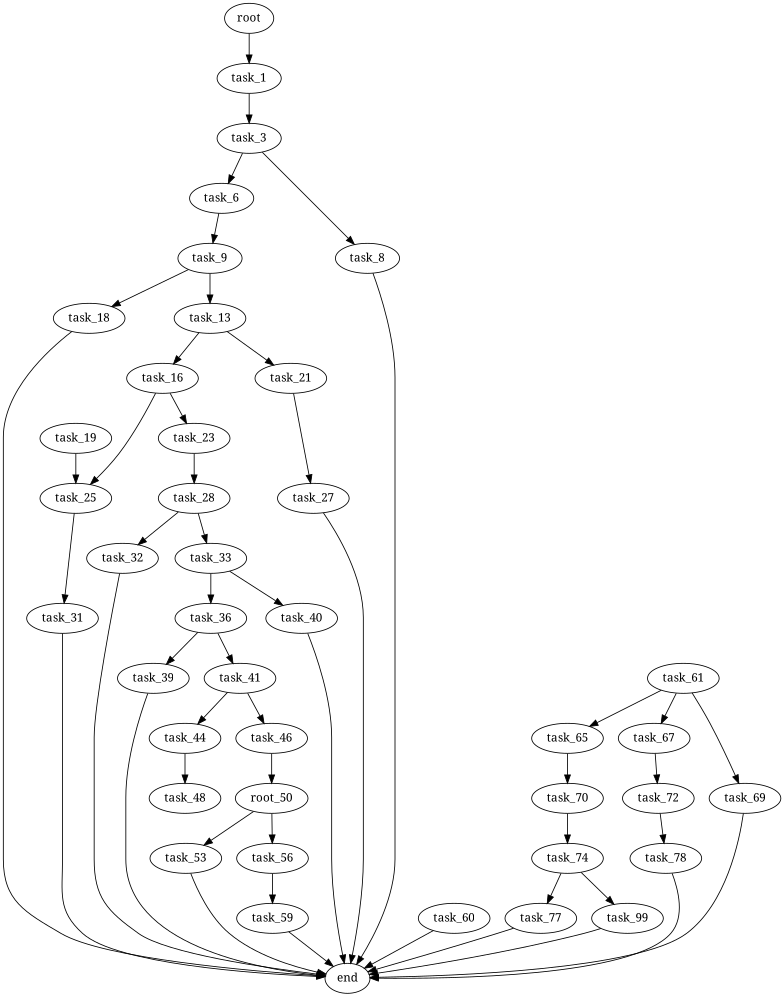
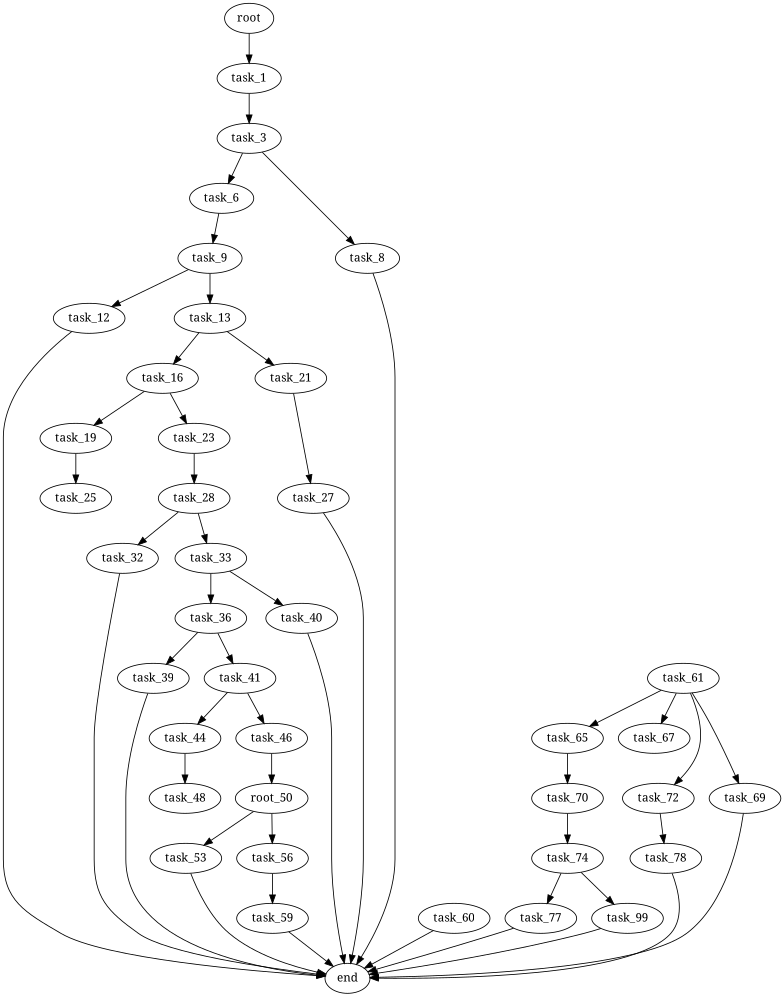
node "task_18": label "task_18" -> "task_12"
edge "task_16" -> "task_25": now "task_16" -> "task_19"
node "task_31": removed
edge "task_67" -> "task_72": now "task_61" -> "task_72"
